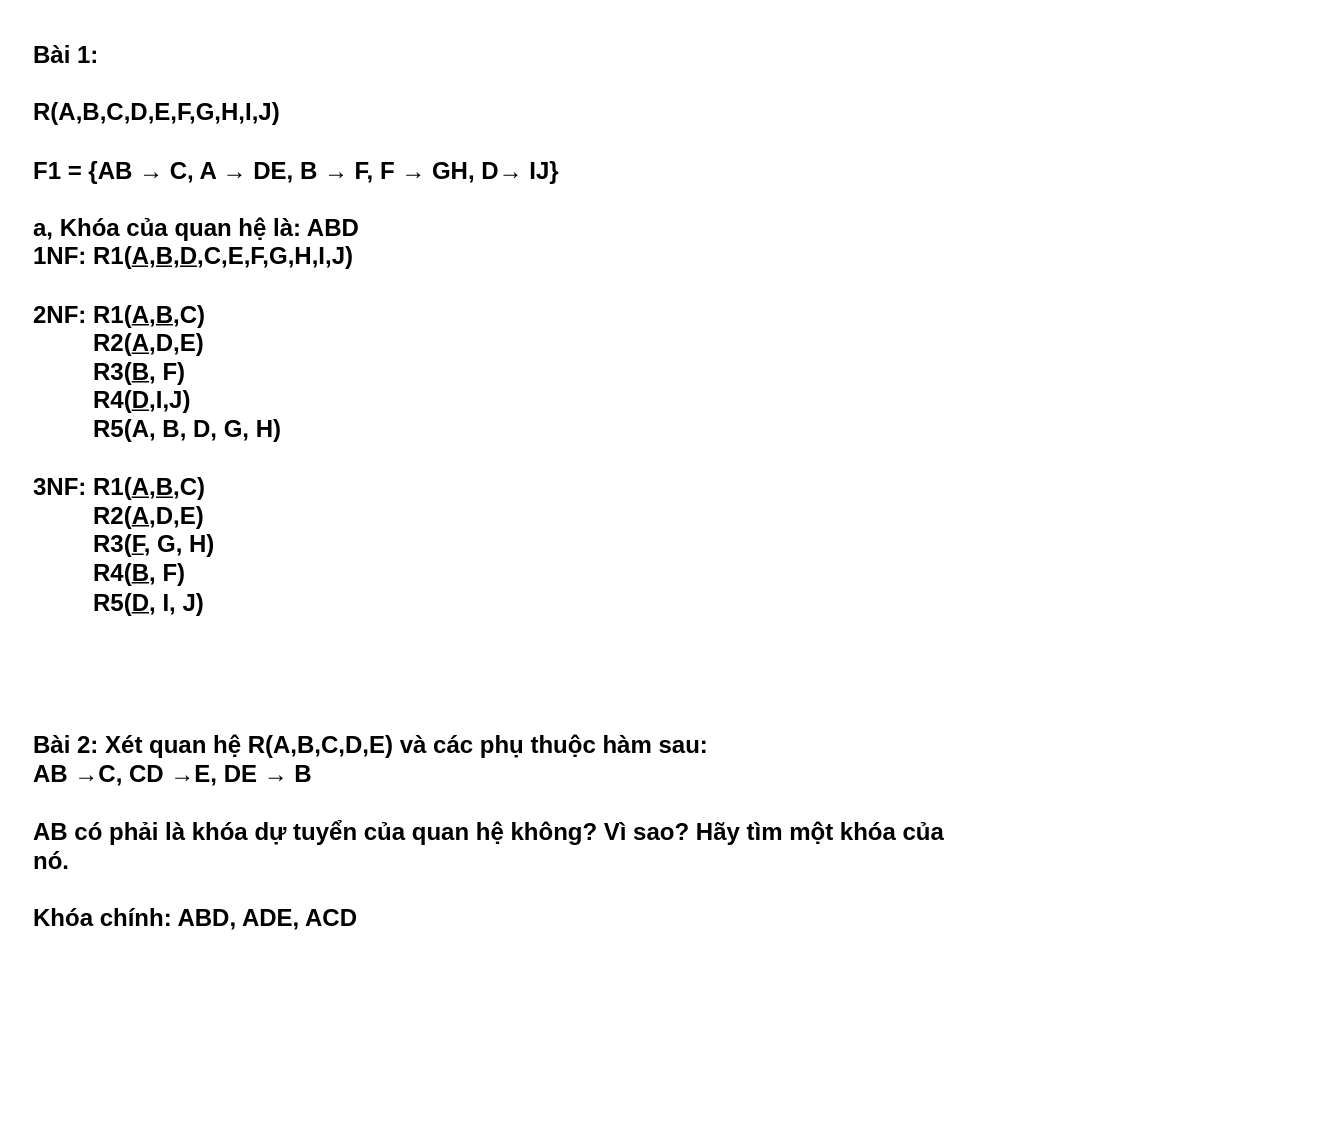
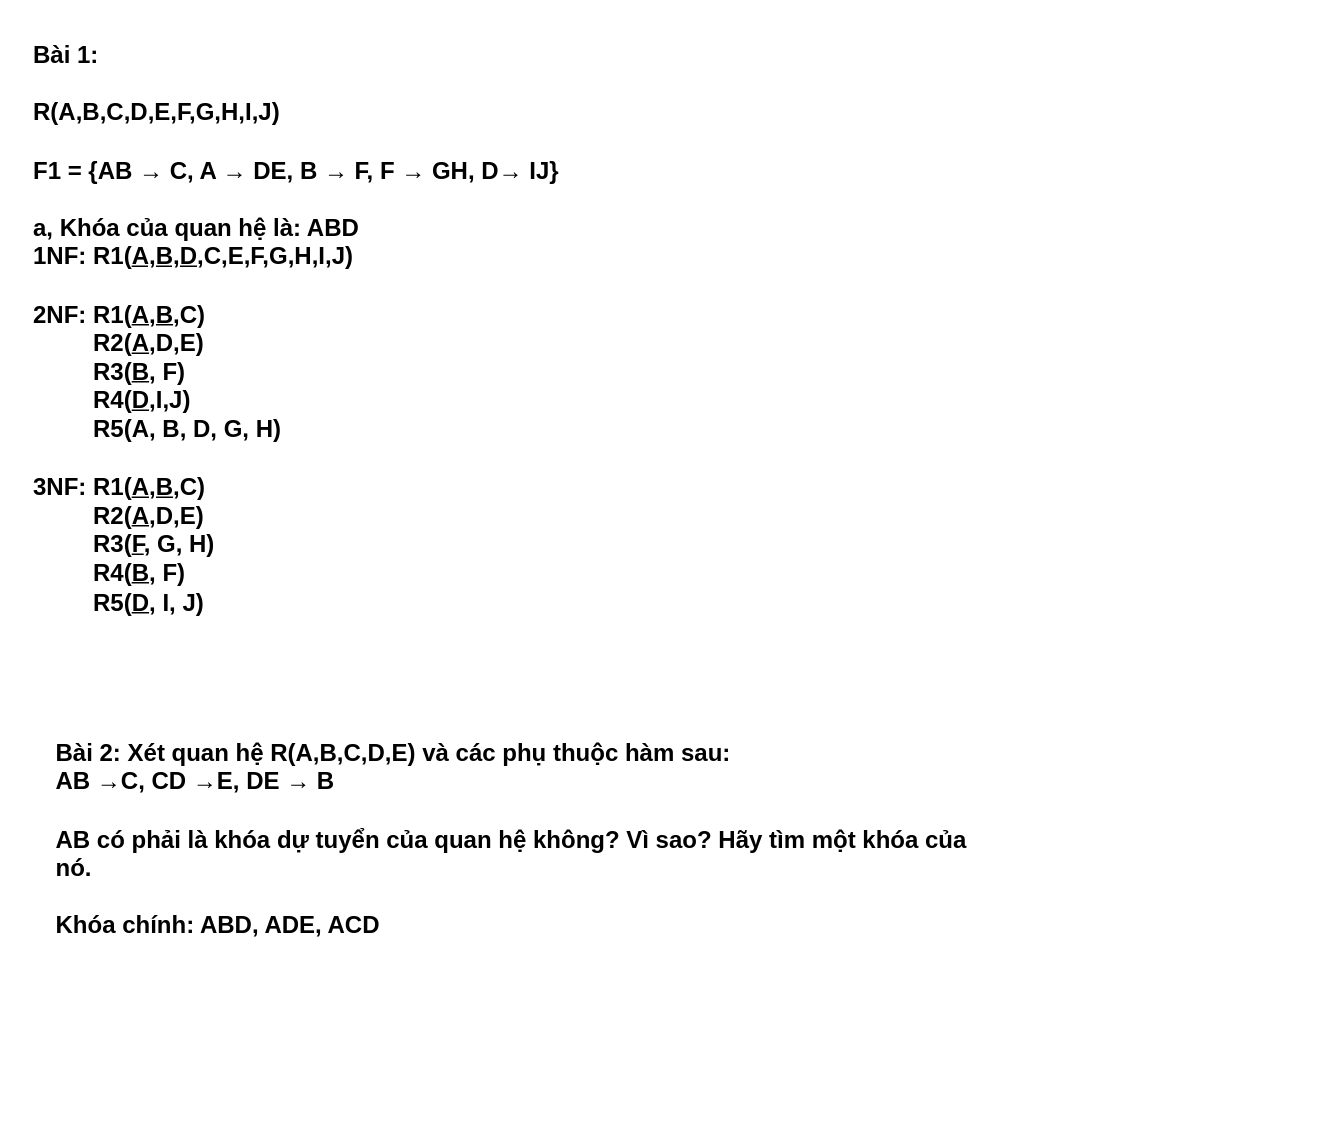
node "Bài 2: Xét quan hệ R(A,B,C,D,E) và các phụ thuộc hàm sau: AB →C, CD →E, DE → B AB có phải là khóa dự tuyển của quan hệ không? Vì sao? Hãy tìm một khóa của nó. Khóa chính: ABD, ADE, ACD": moved (661, 908) -> (683, 916)
